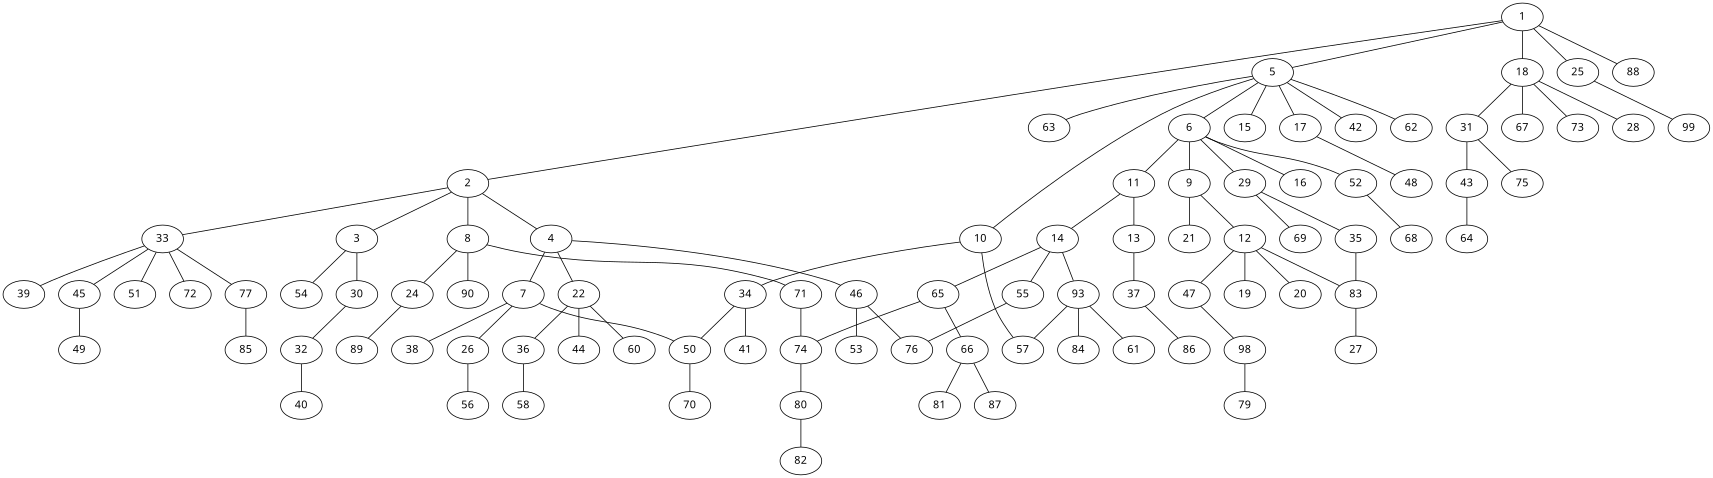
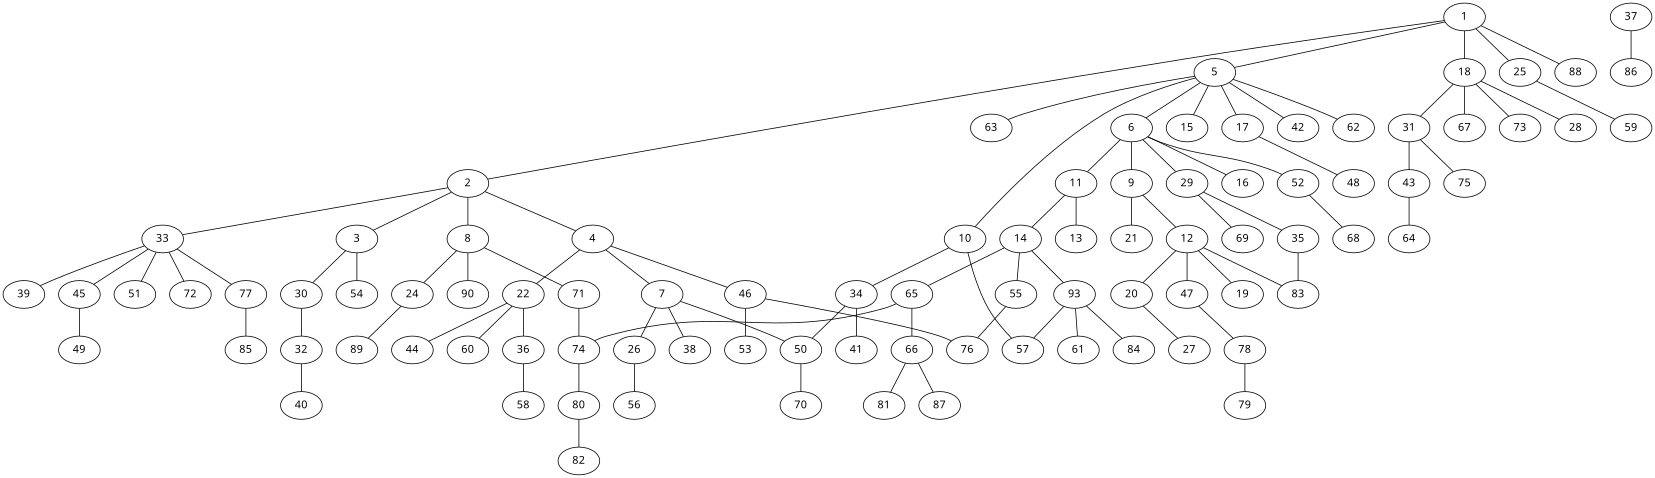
node "99": label "99" -> "59"
edge "13" -- "37": removed
edge "83" -- "27": now "20" -- "27"
node "98": label "98" -> "78"
